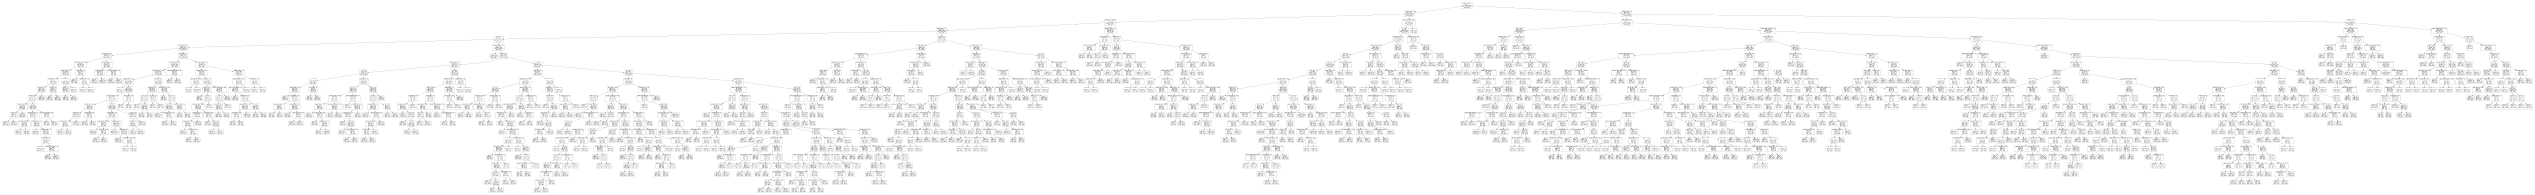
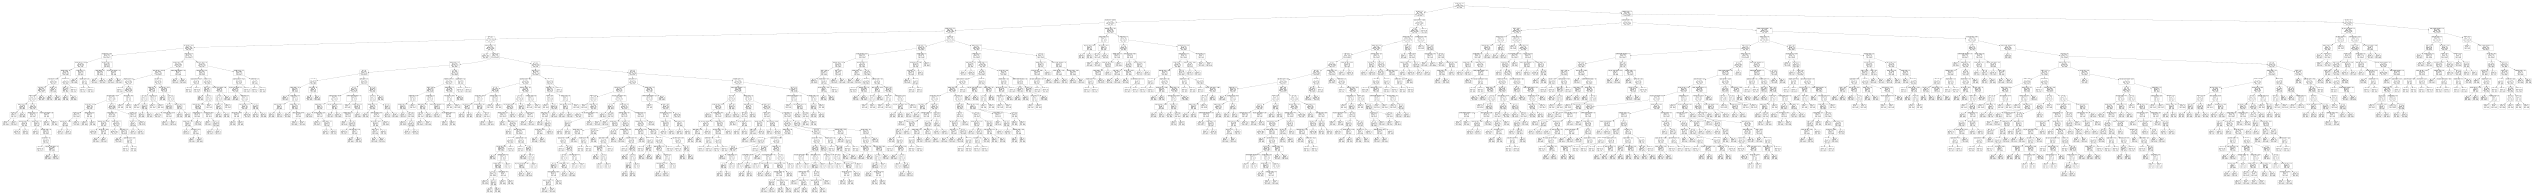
node "gini = 0.0 samples = 466 value = [0, 466] class = ham": removed
node "gini = 0.0 samples = 230 value = [230, 0] class = spam": added
